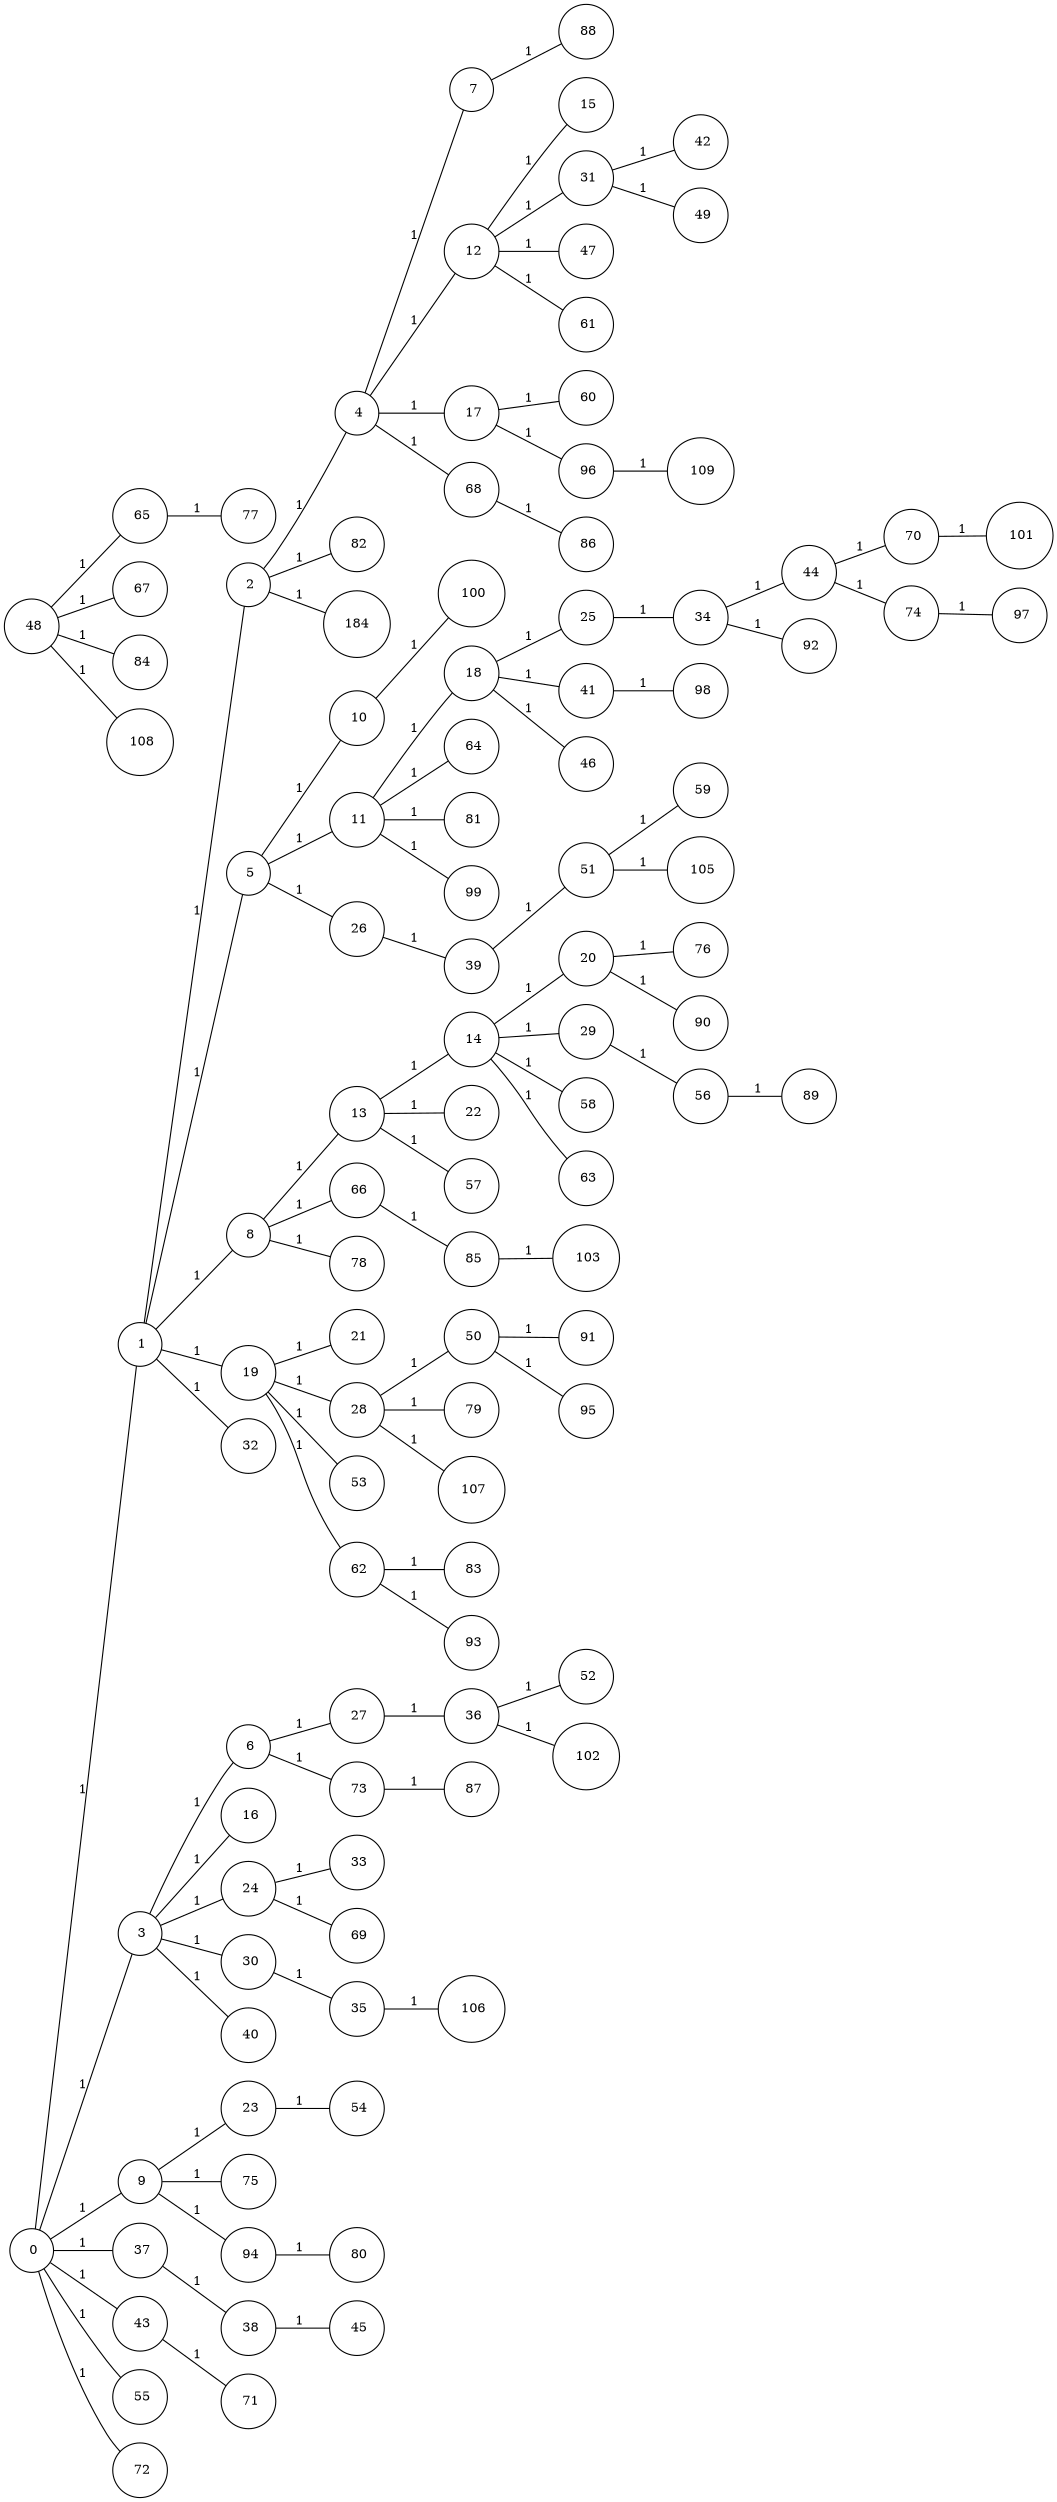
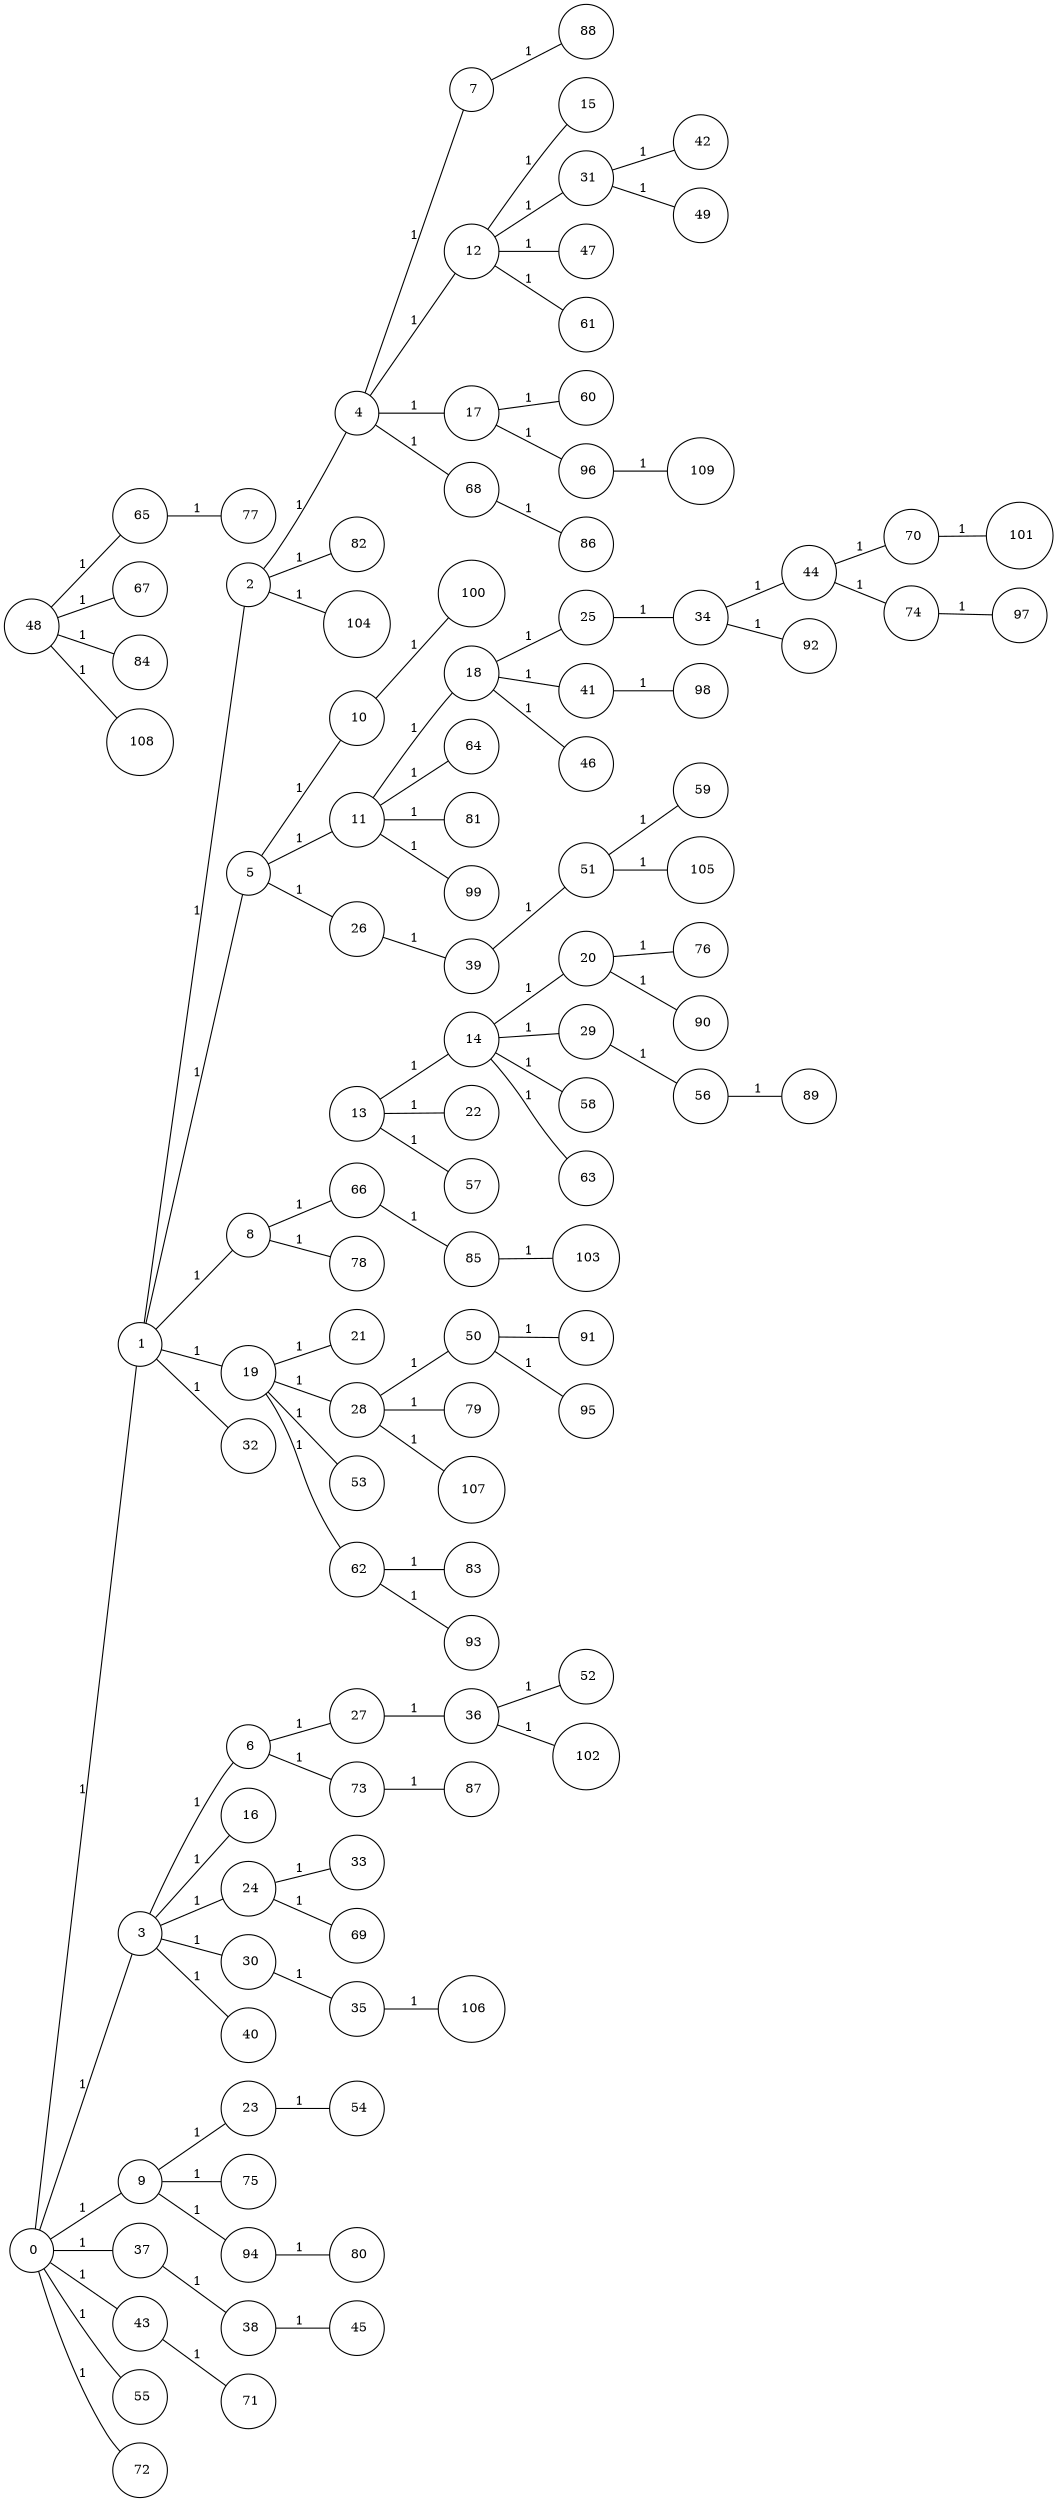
node "184": label "184" -> "104"
edge "13" -- "8": removed, label "1"
